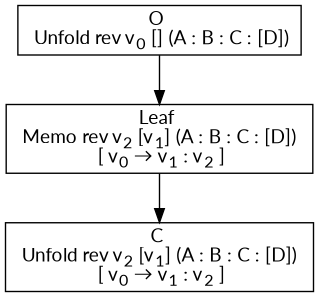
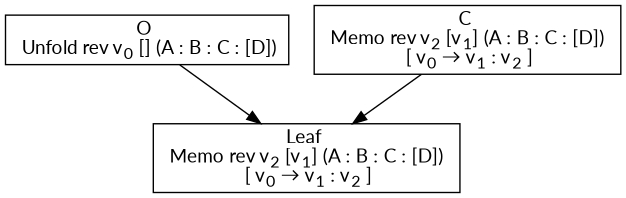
edge "Leaf" -> "C": reversed
node "C": text "Unfold rev v" -> "Memo rev v"
